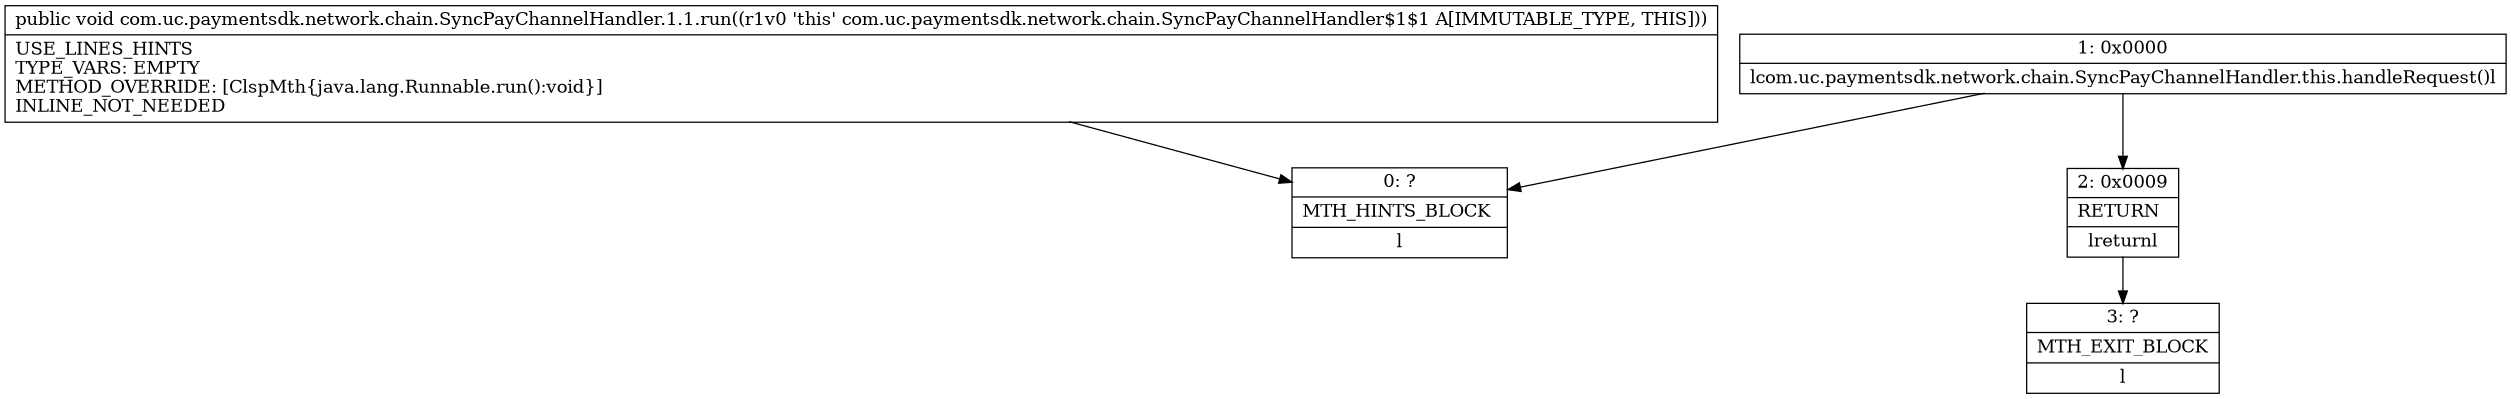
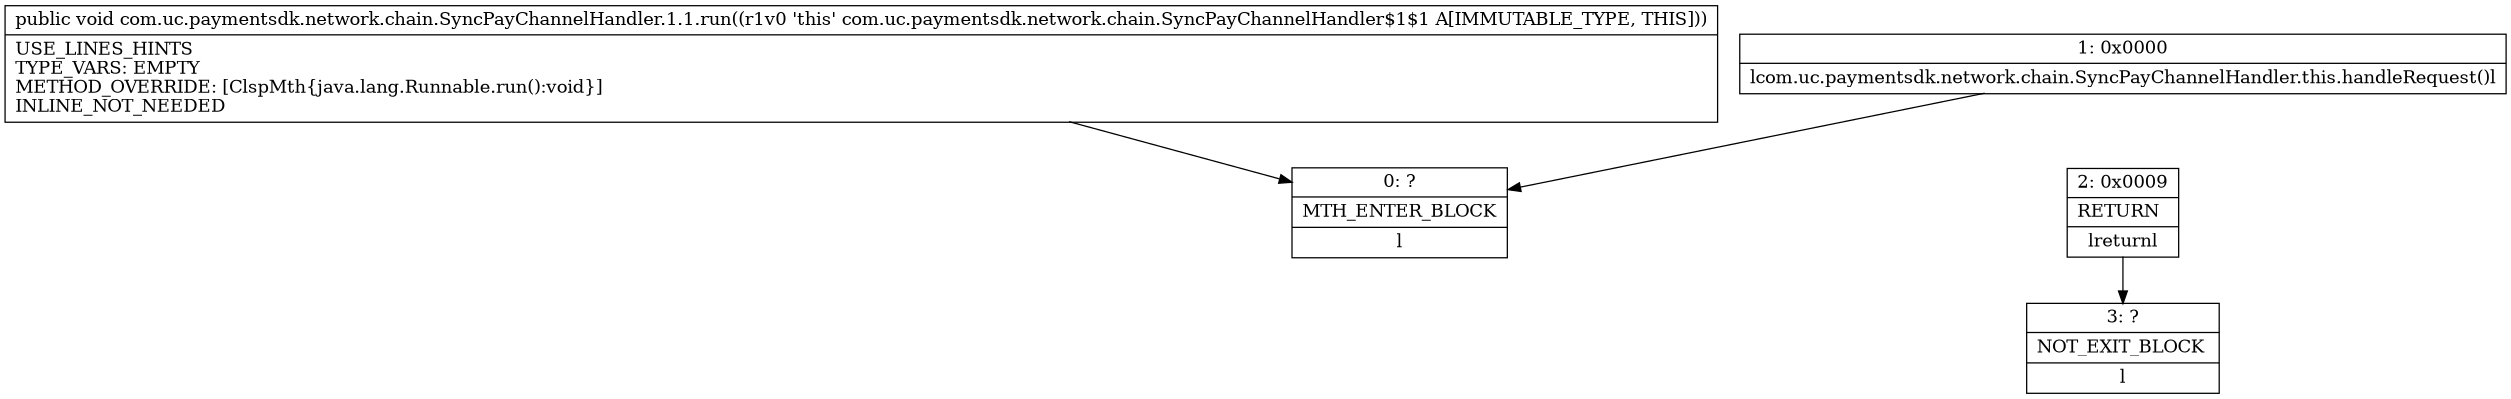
edge "1: 0x0000" -> "2: 0x0009": removed
node "0: ?": text "MTH_HINTS_BLOCK" -> "MTH_ENTER_BLOCK"
node "3: ?": text "MTH_EXIT_BLOCK" -> "NOT_EXIT_BLOCK"
